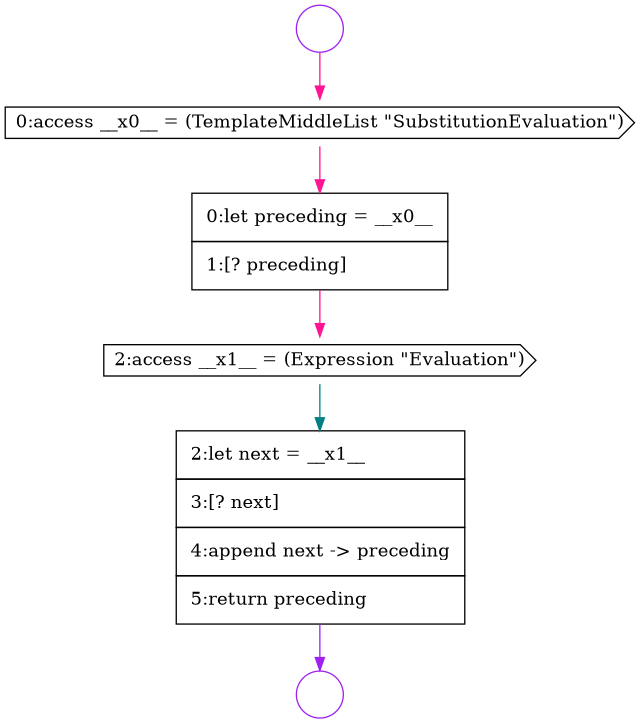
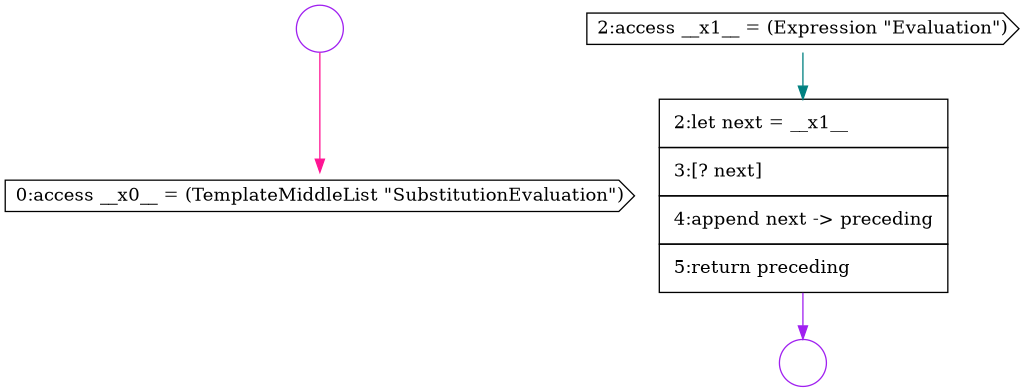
node "0:let preceding = __x0__": removed
